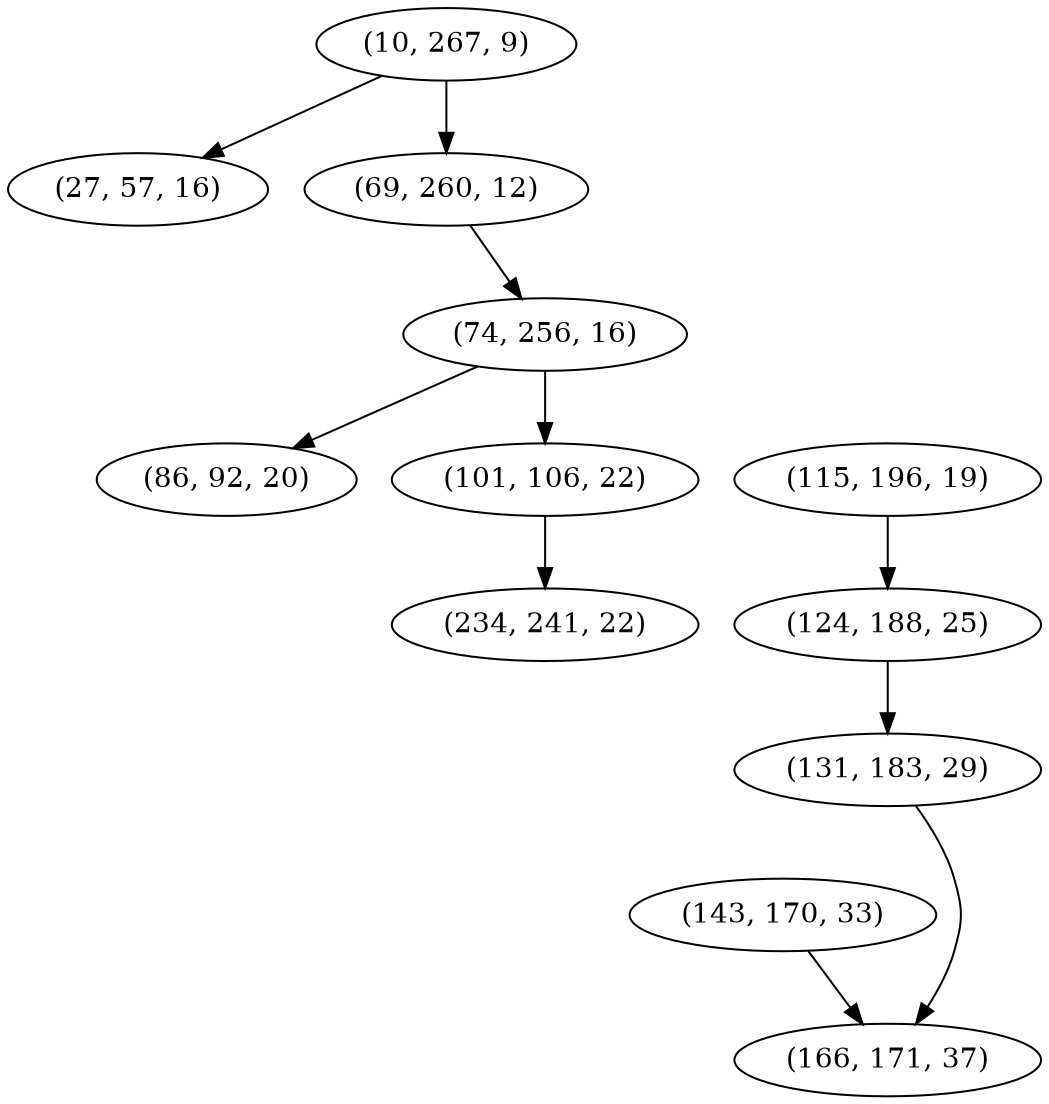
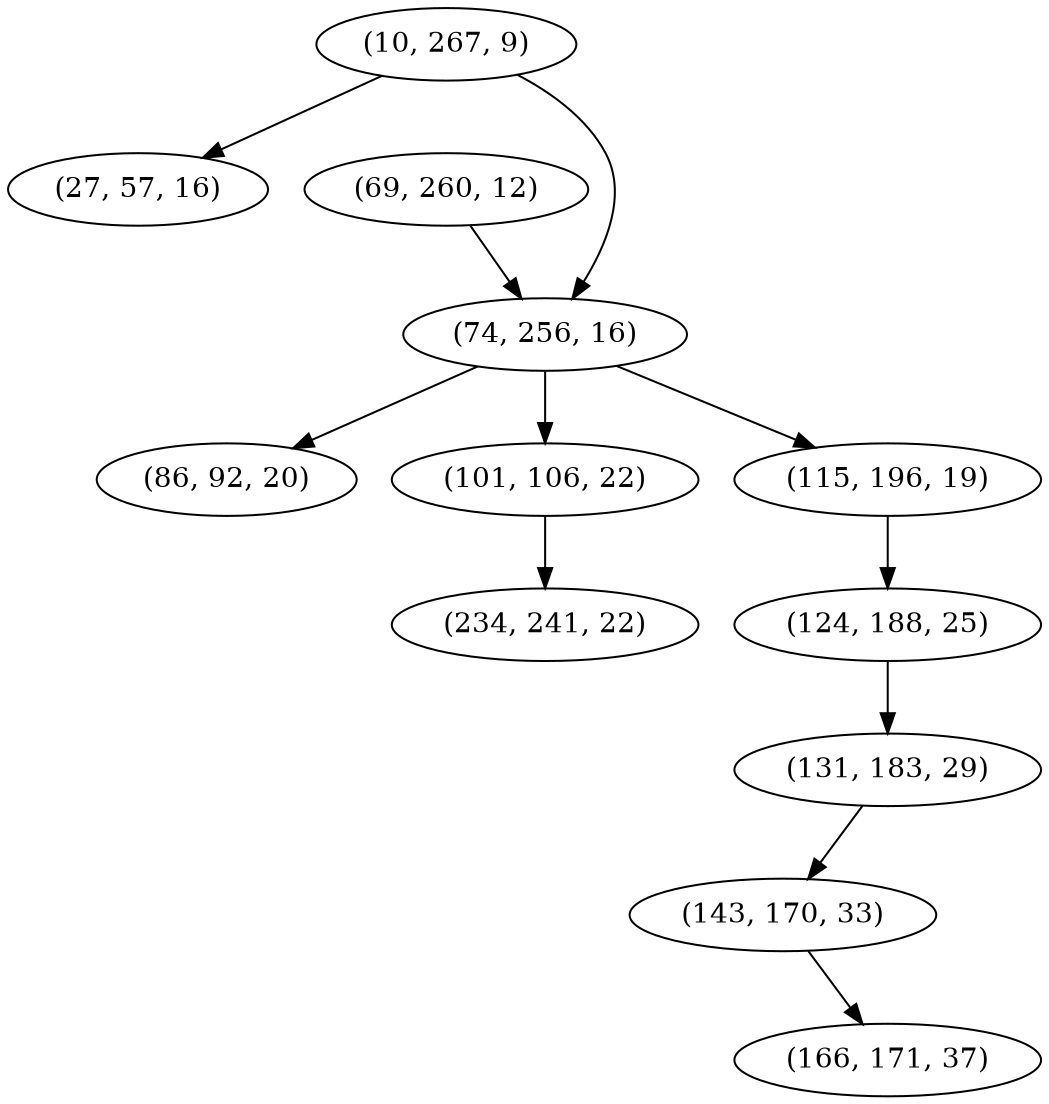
edge "(10, 267, 9)" -> "(69, 260, 12)": now "(10, 267, 9)" -> "(74, 256, 16)"
edge "(74, 256, 16)" -> "(115, 196, 19)": added
edge "(131, 183, 29)" -> "(166, 171, 37)": now "(131, 183, 29)" -> "(143, 170, 33)"
